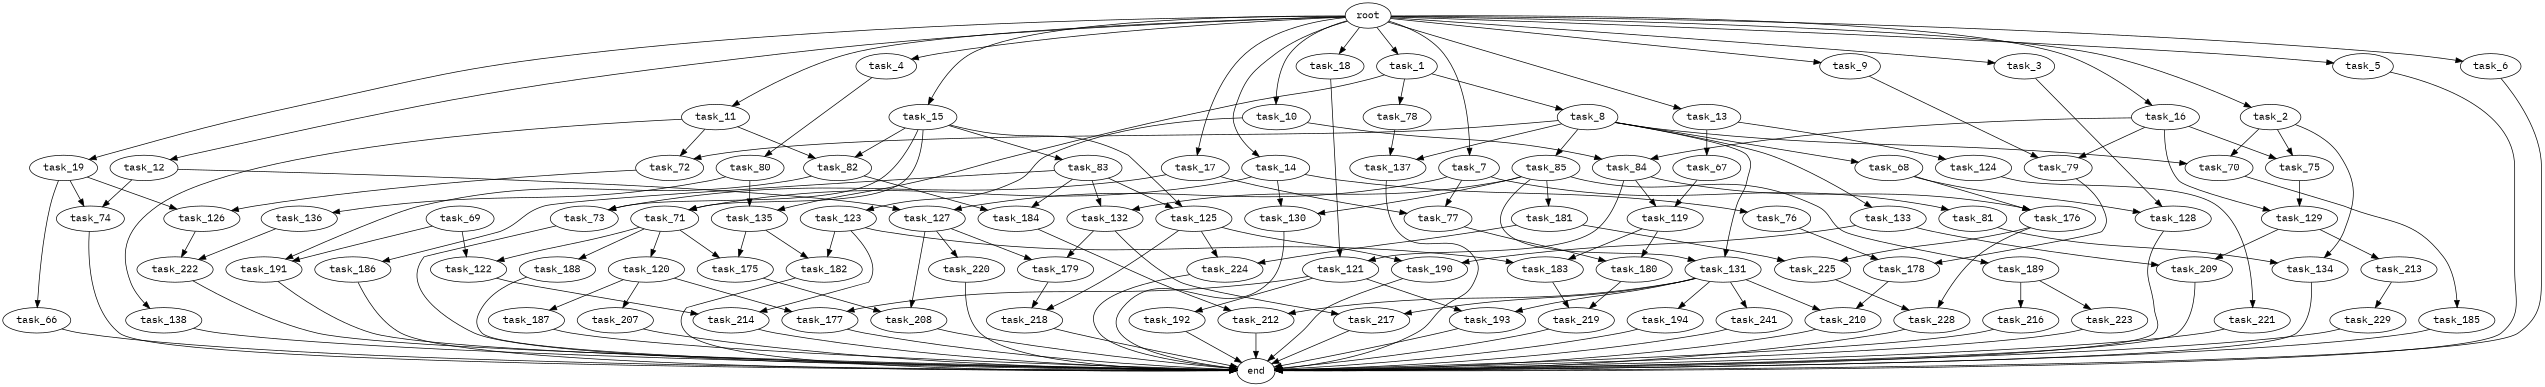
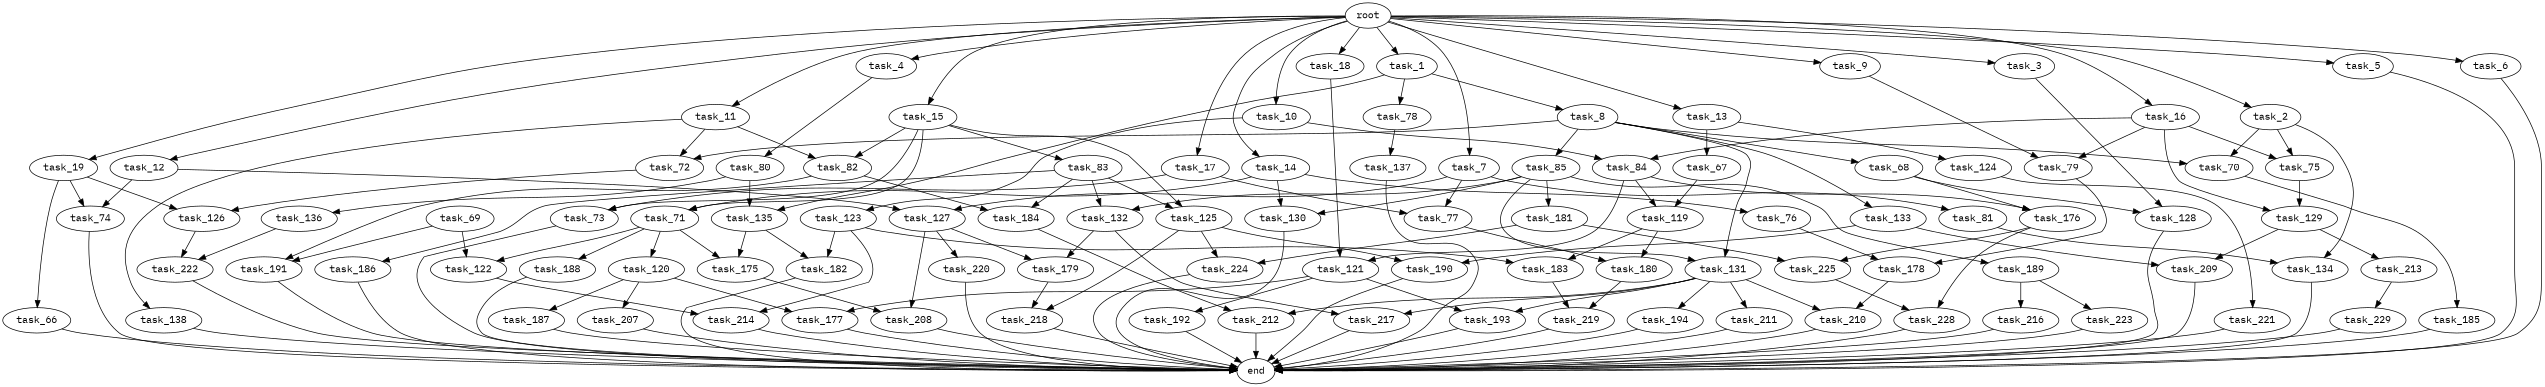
edge "task_8" -> "task_137": removed
node "task_241": label "task_241" -> "task_211"
